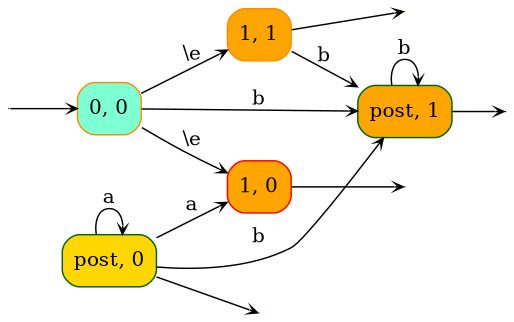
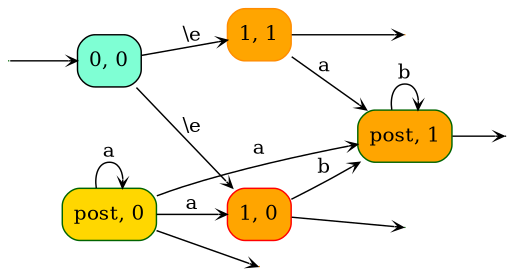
edge "1, 1" -> "post, 1": label "b" -> "a"
node "0, 0": color darkorange -> black
edge "0, 0" -> "post, 1": now "1, 0" -> "post, 1"
edge "post, 0" -> "post, 1": label "b" -> "a"
